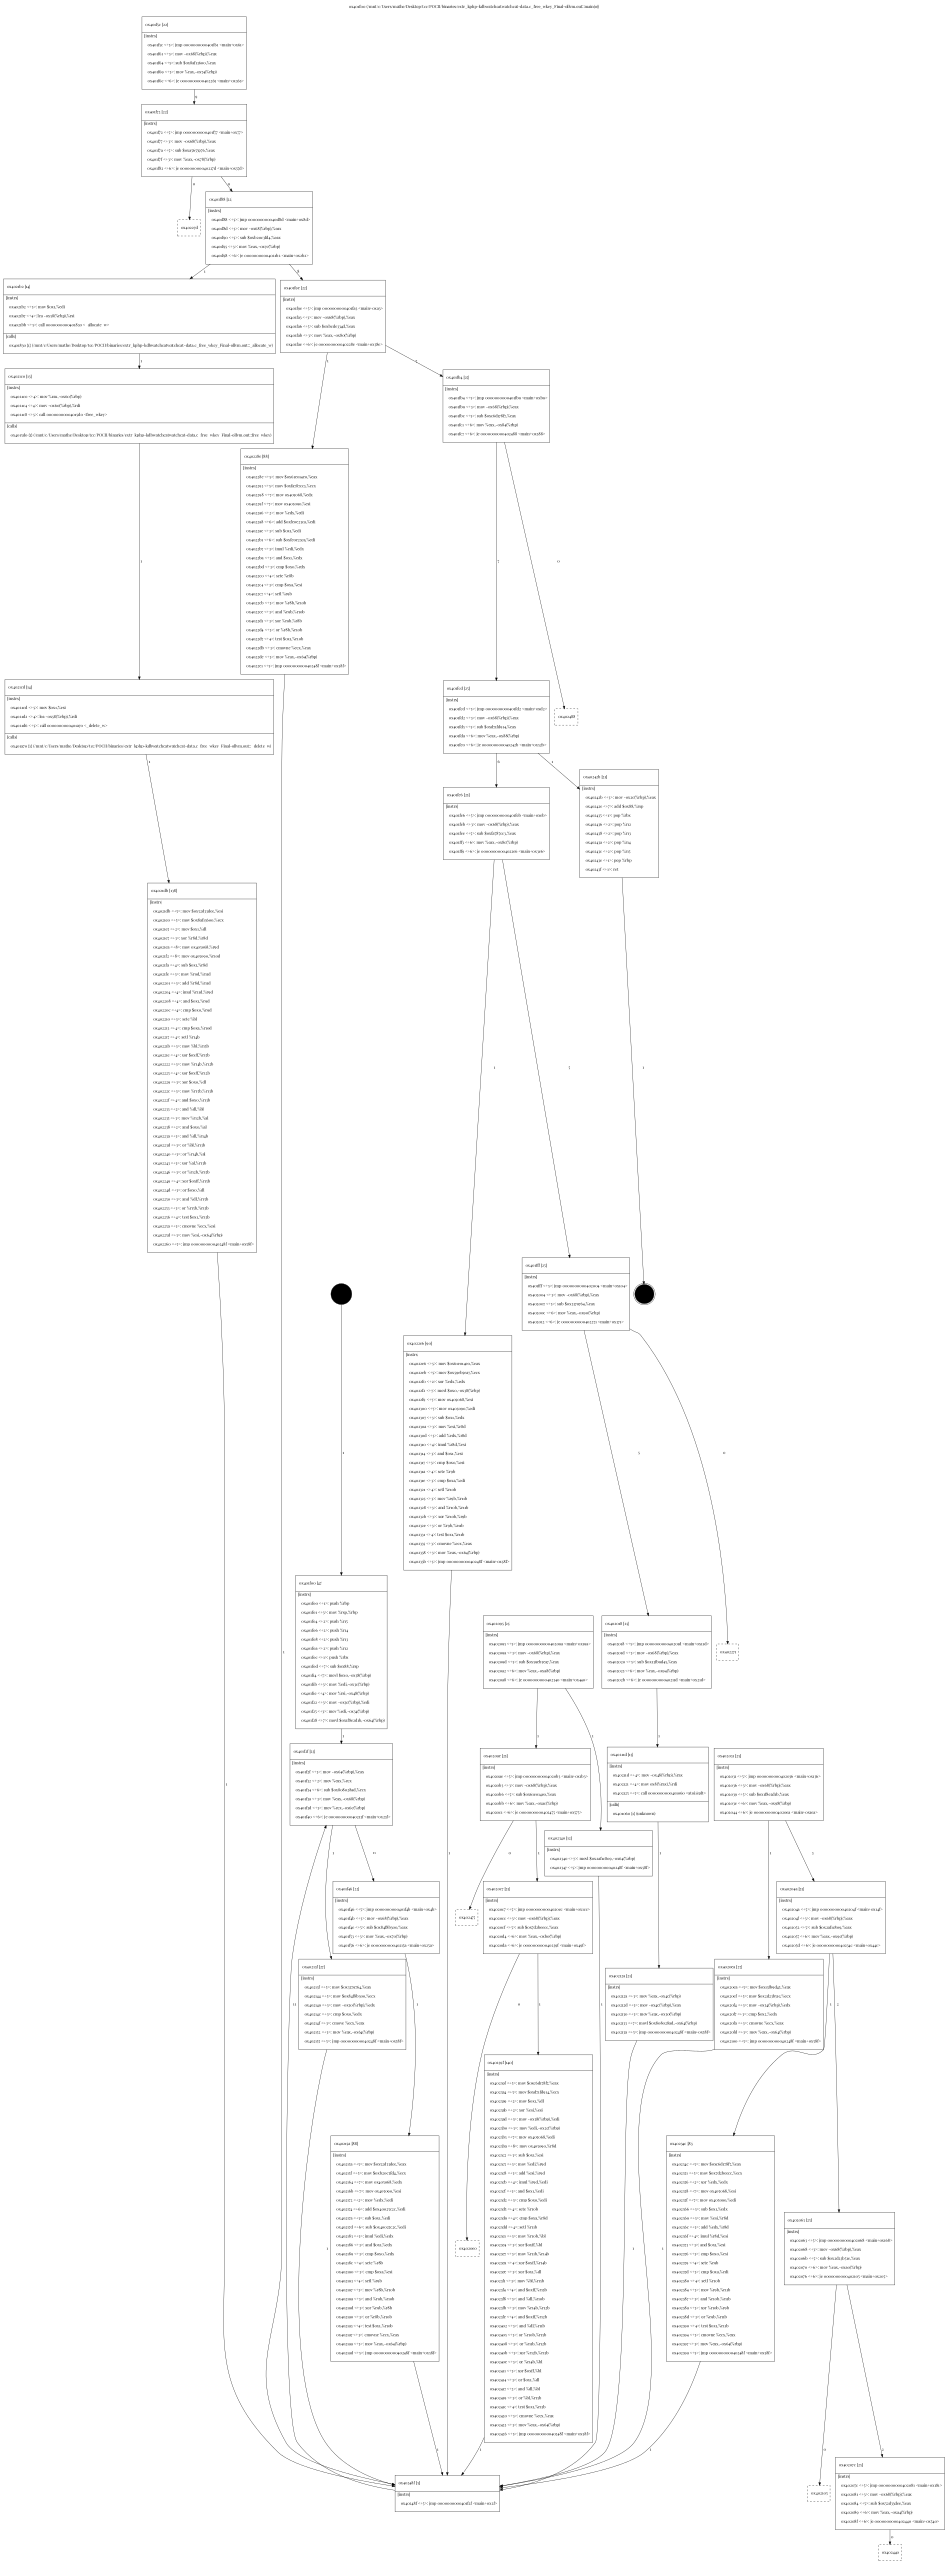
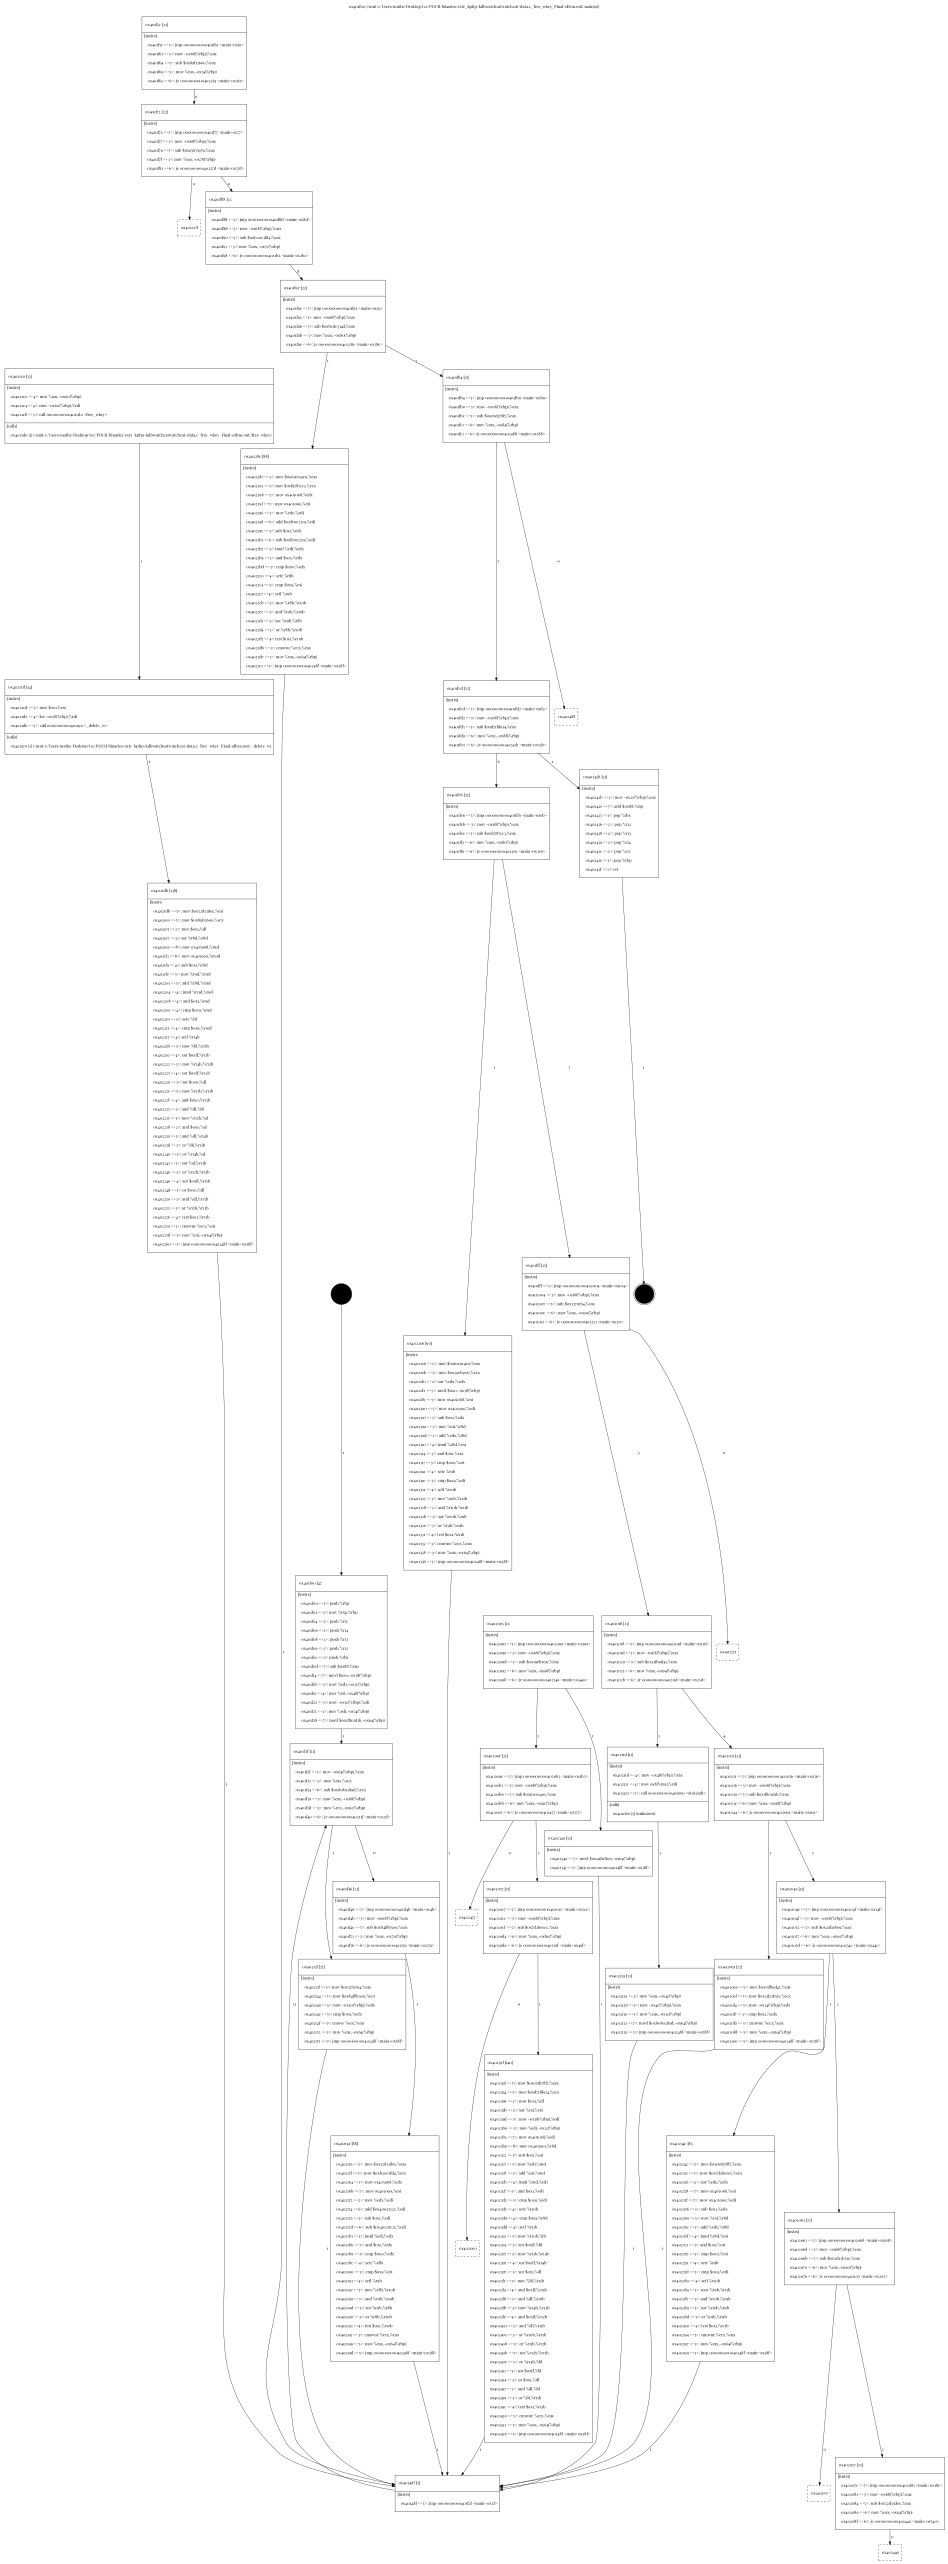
node "0x4021b2 [14]": removed
edge "0x402018 [25]" -> "0x402031 [25]": added, label "4"
